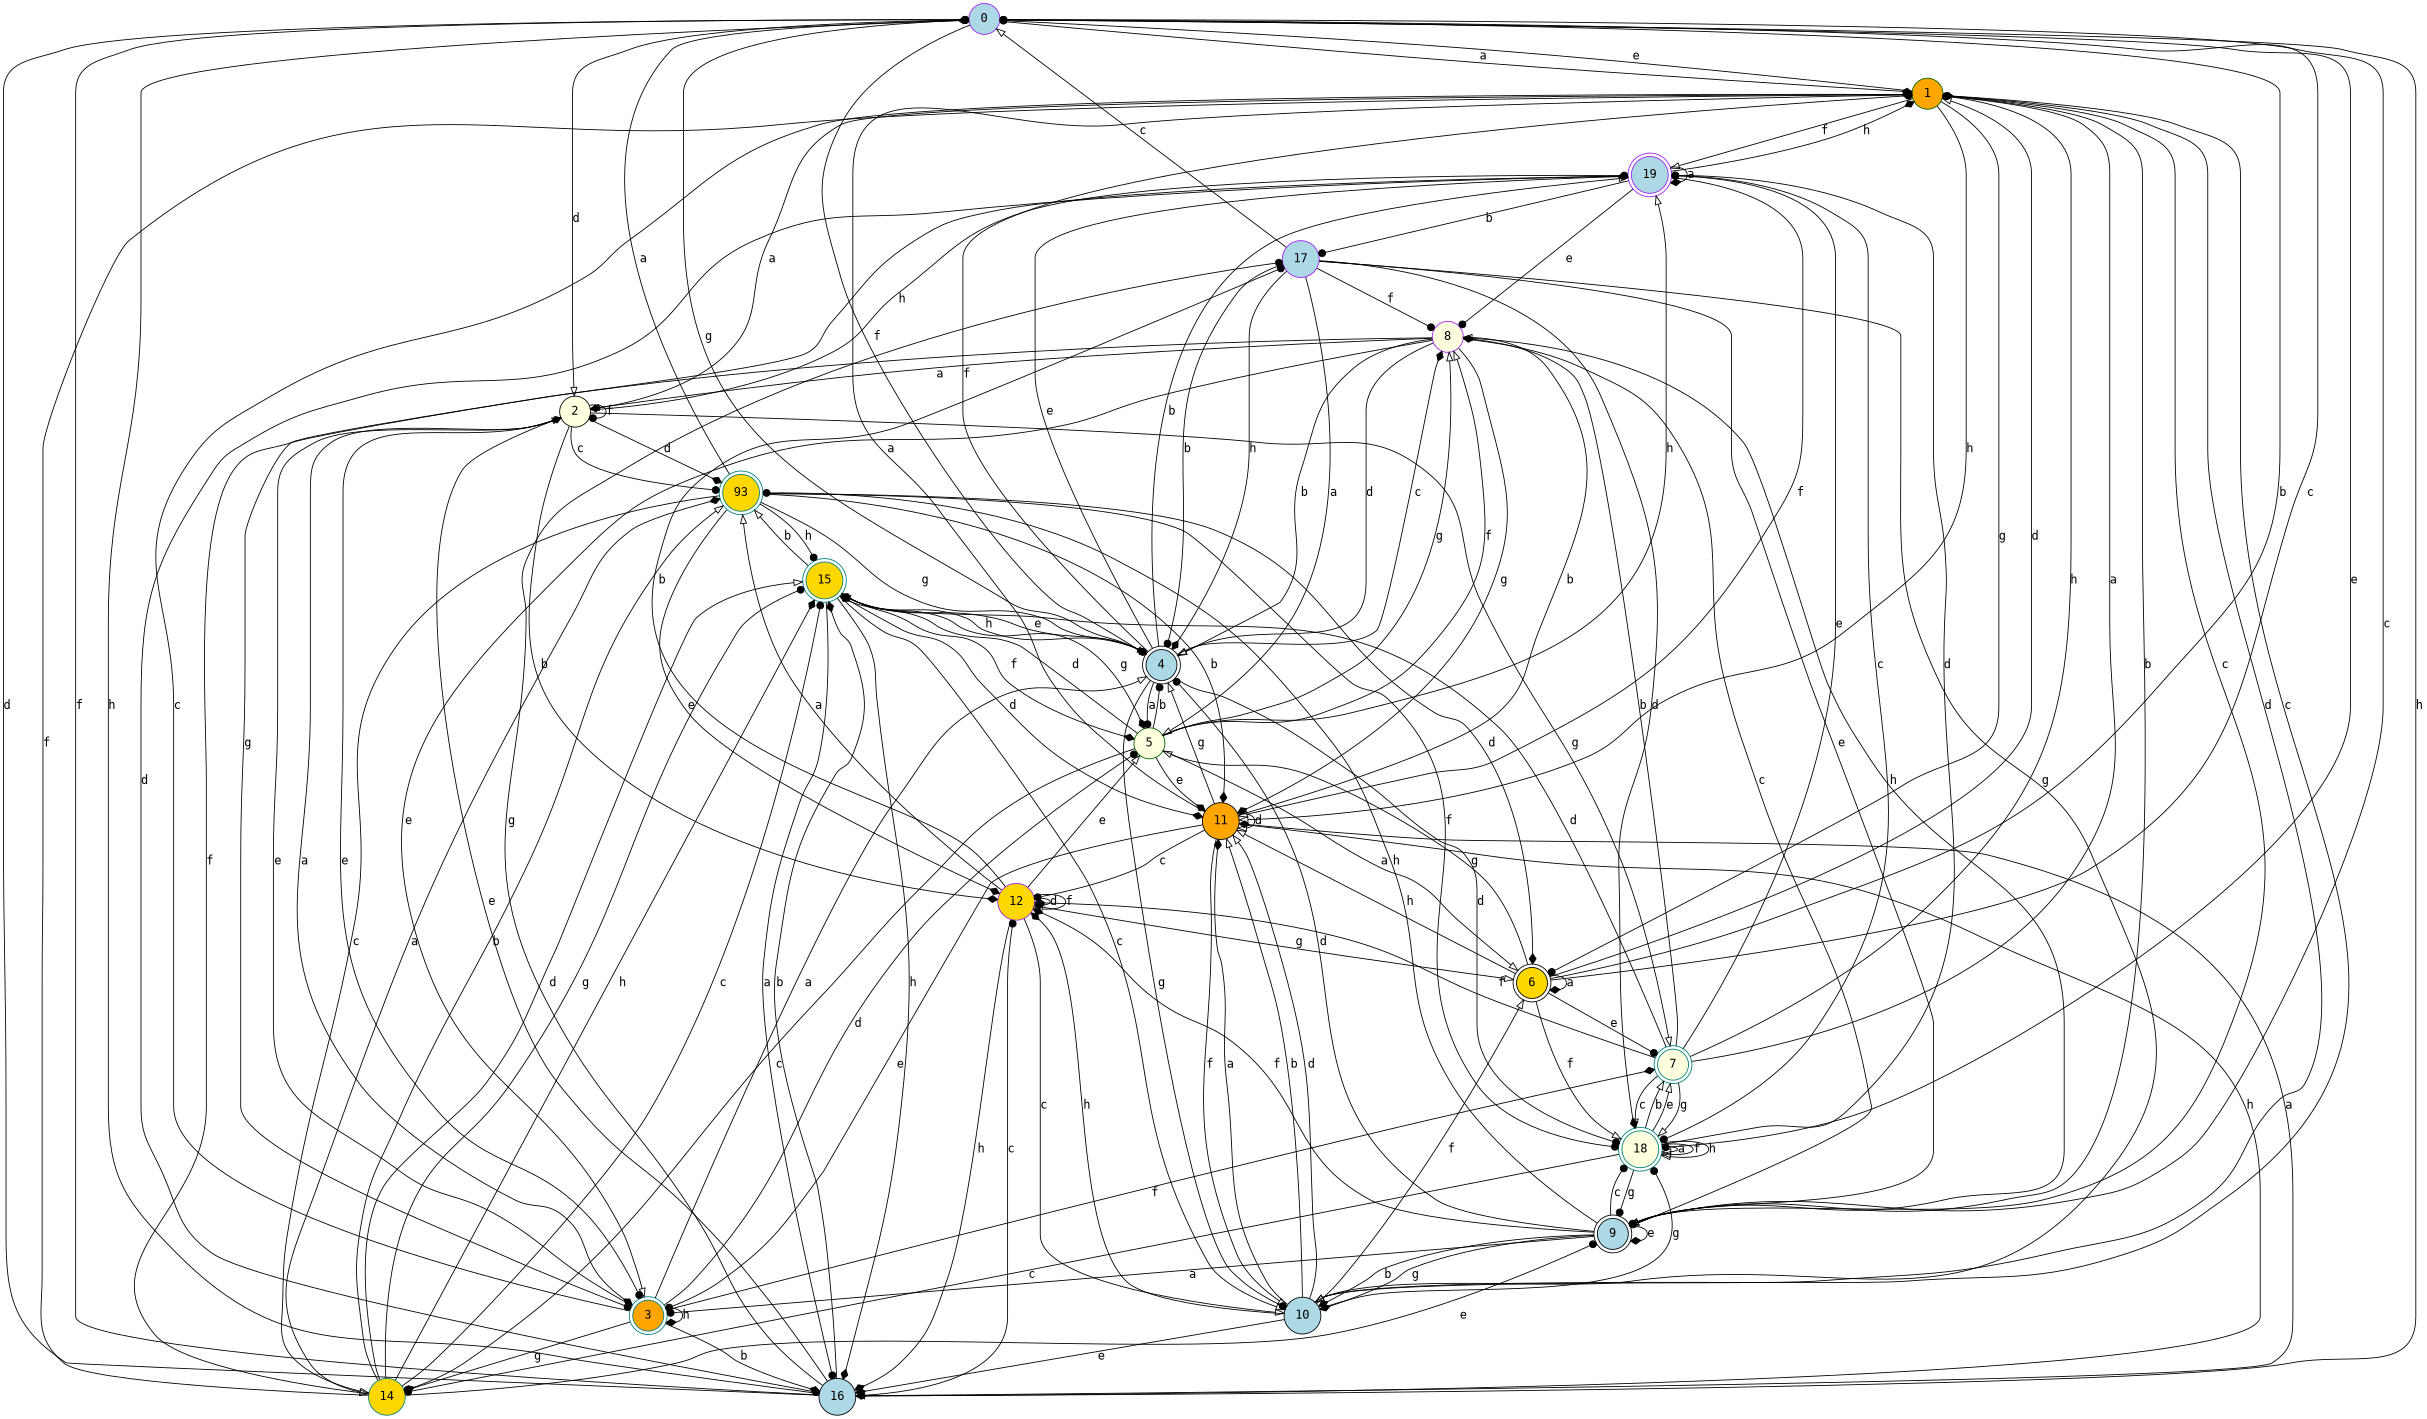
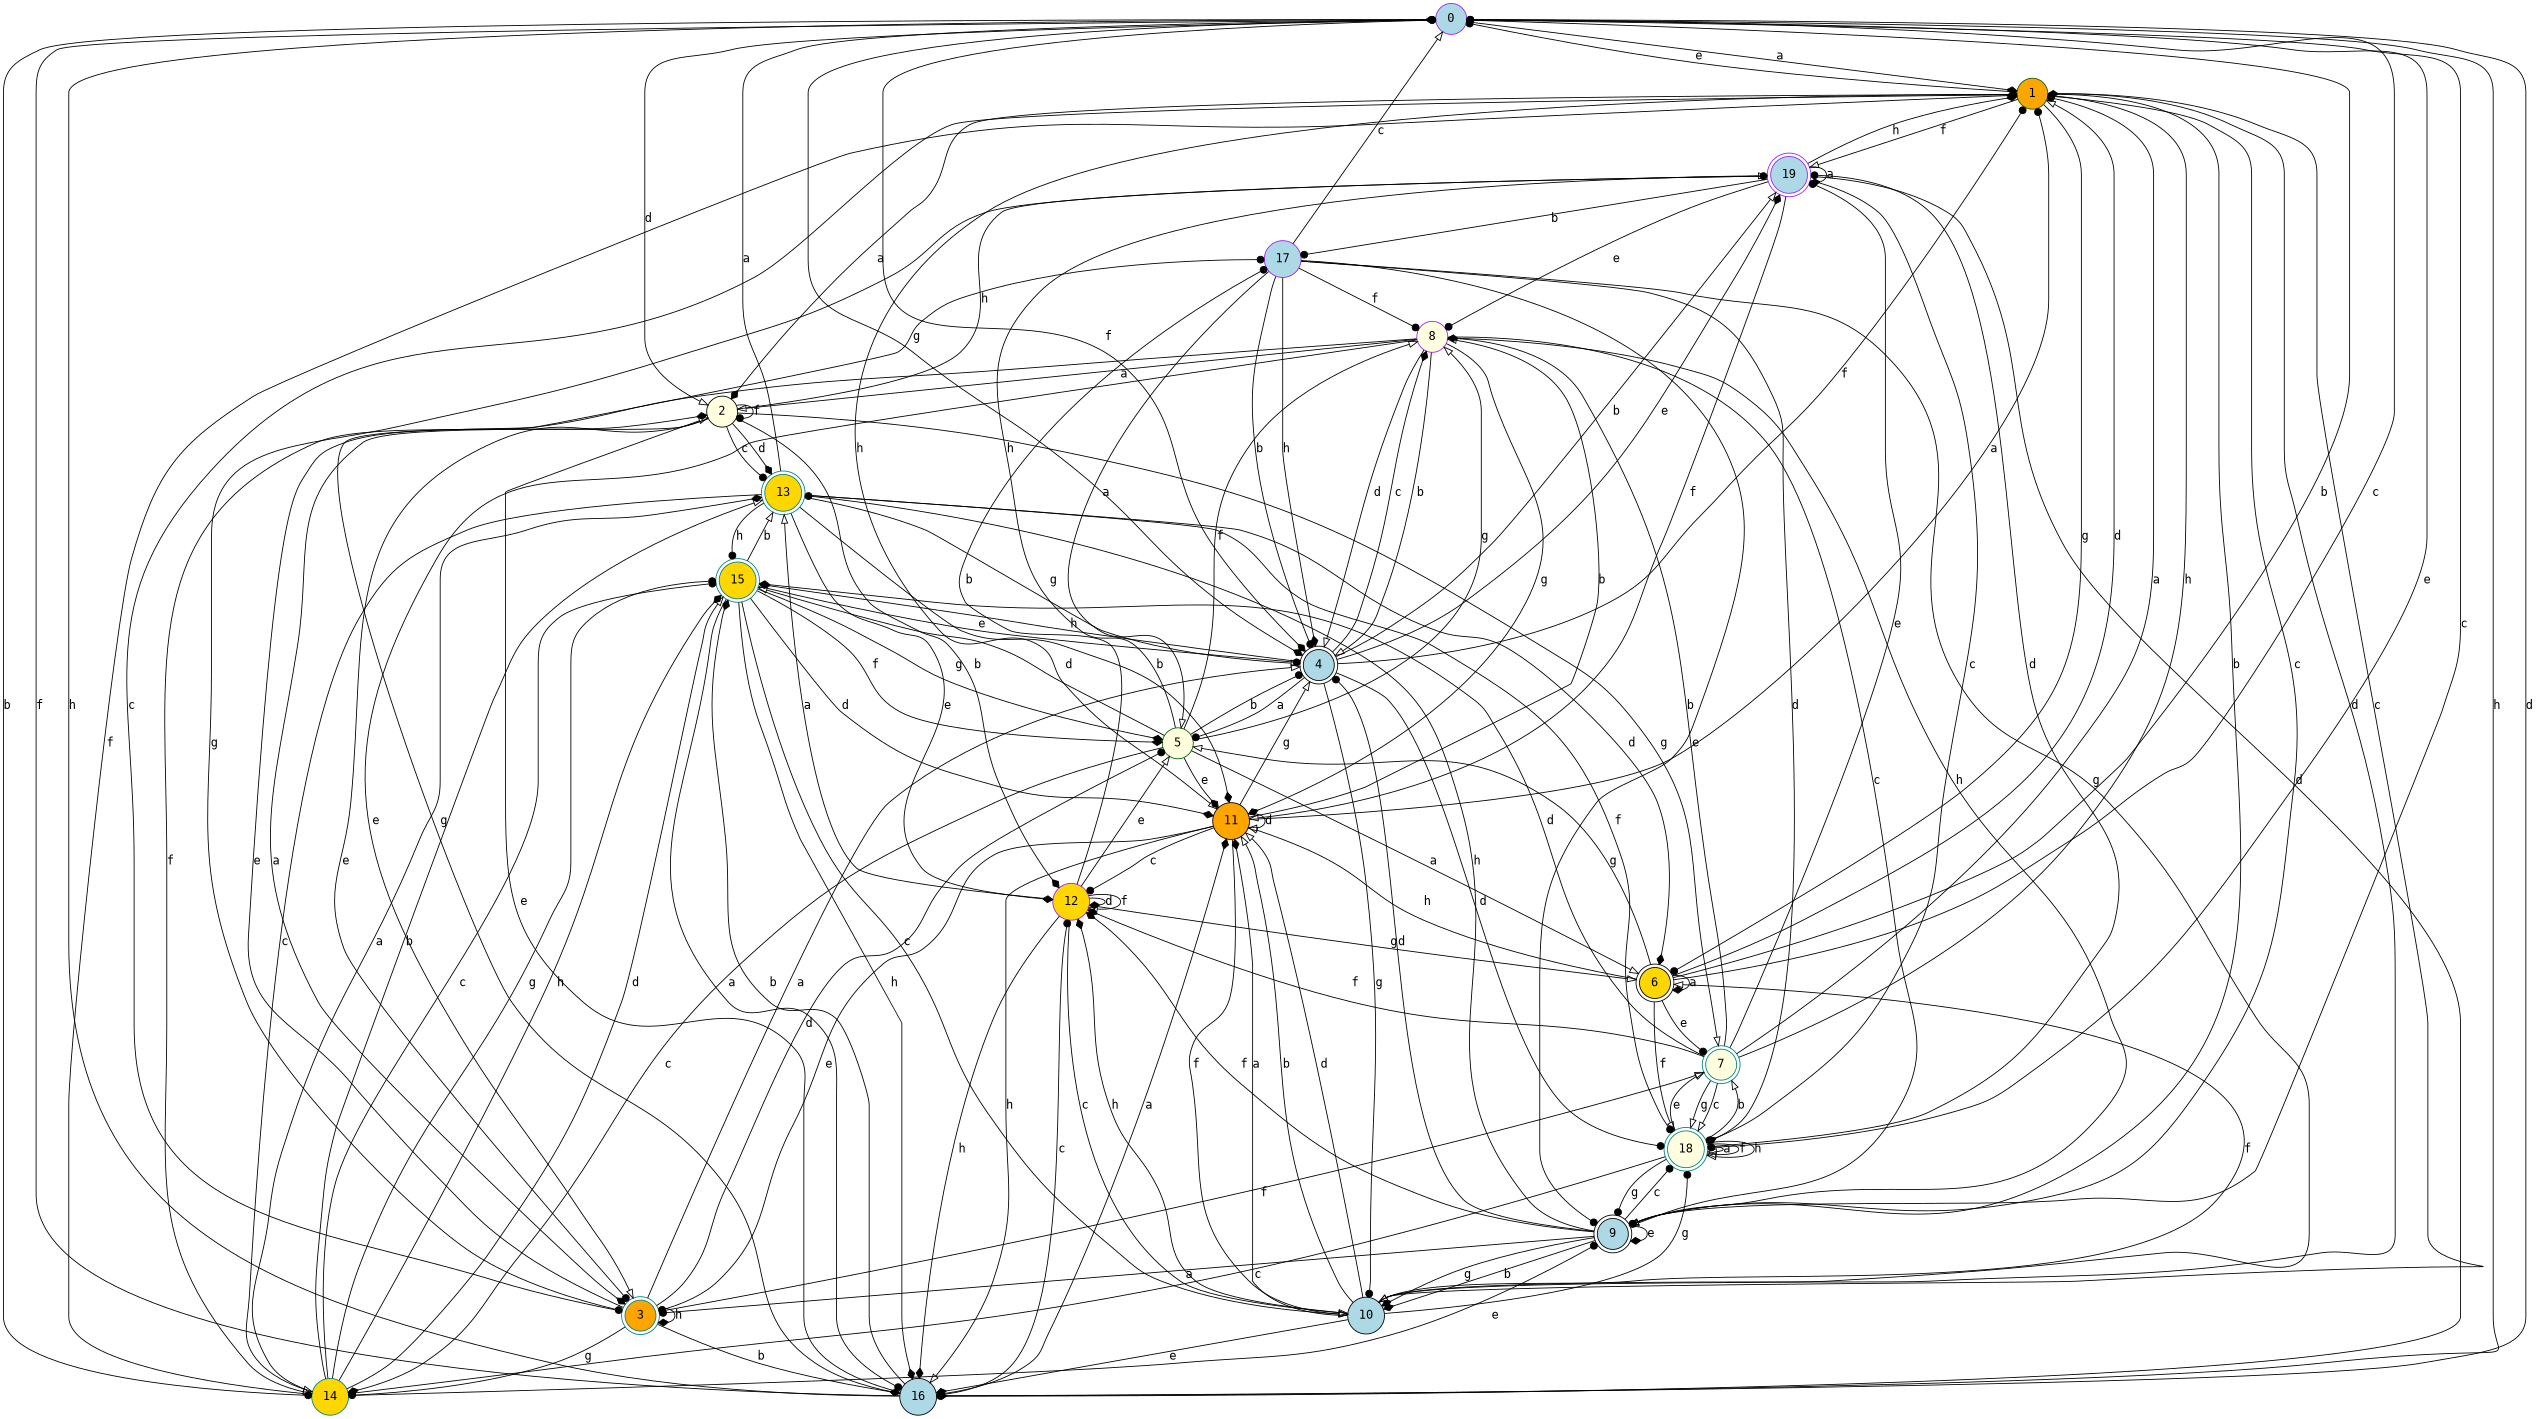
edge "0" -> "14": added, label "b"
node "93": label "93" -> "13"
edge "3" -> "7": arrowhead diamond -> onormal
